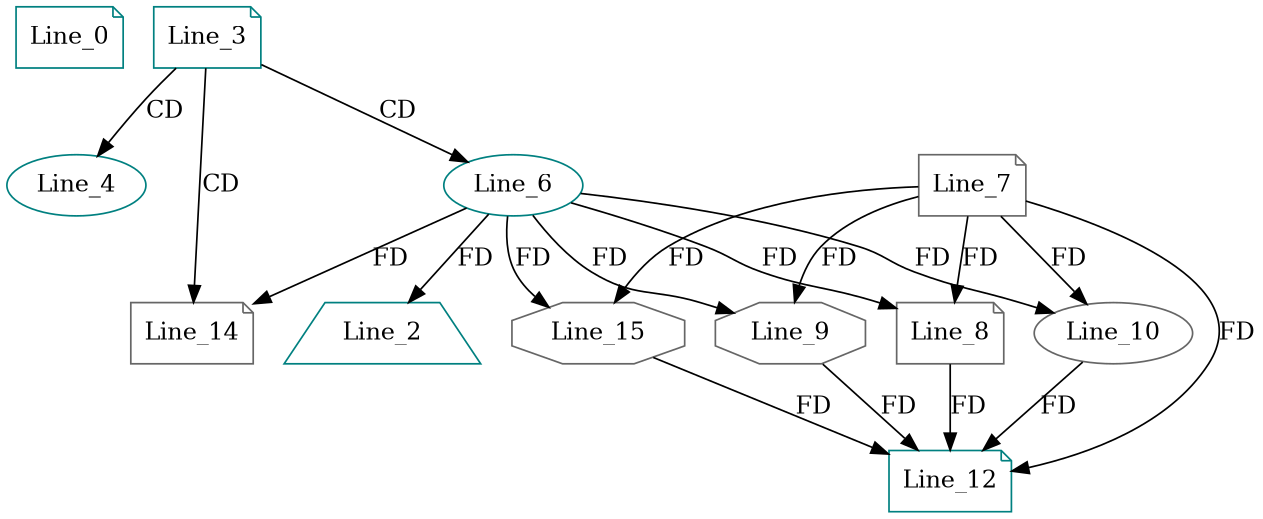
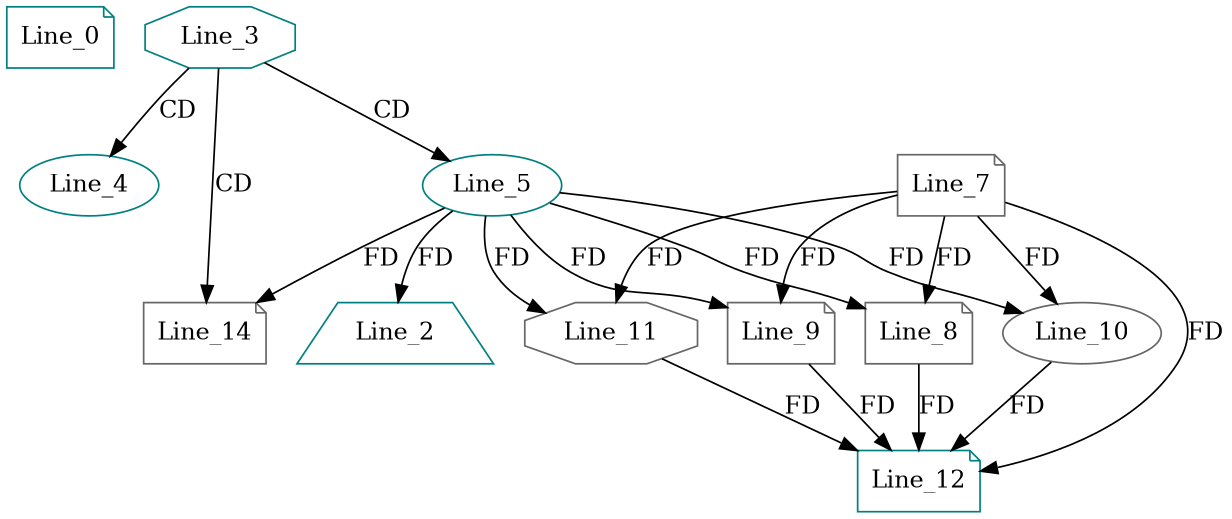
node "Line_3": shape note -> octagon
node "Line_6": label "Line_6" -> "Line_5"
node "Line_15": label "Line_15" -> "Line_11"
node "Line_9": shape octagon -> note
